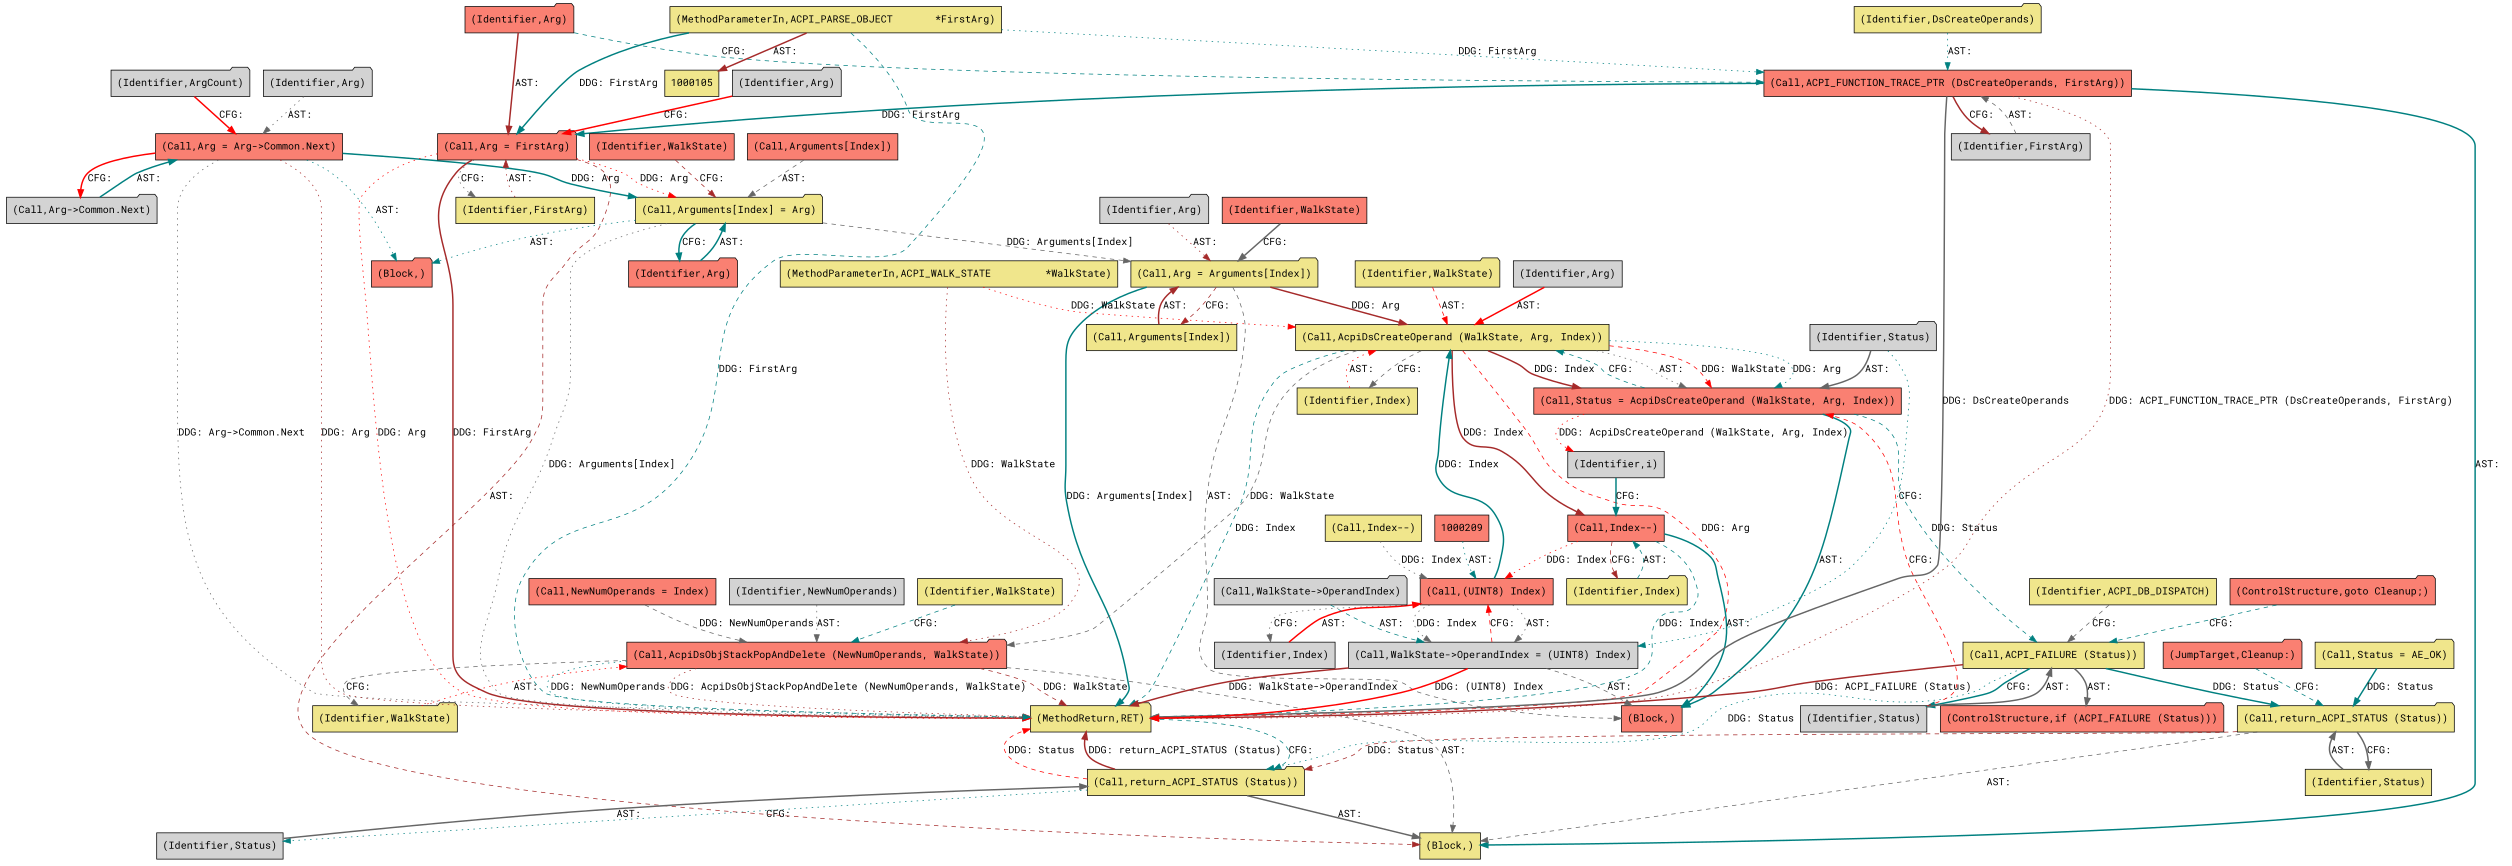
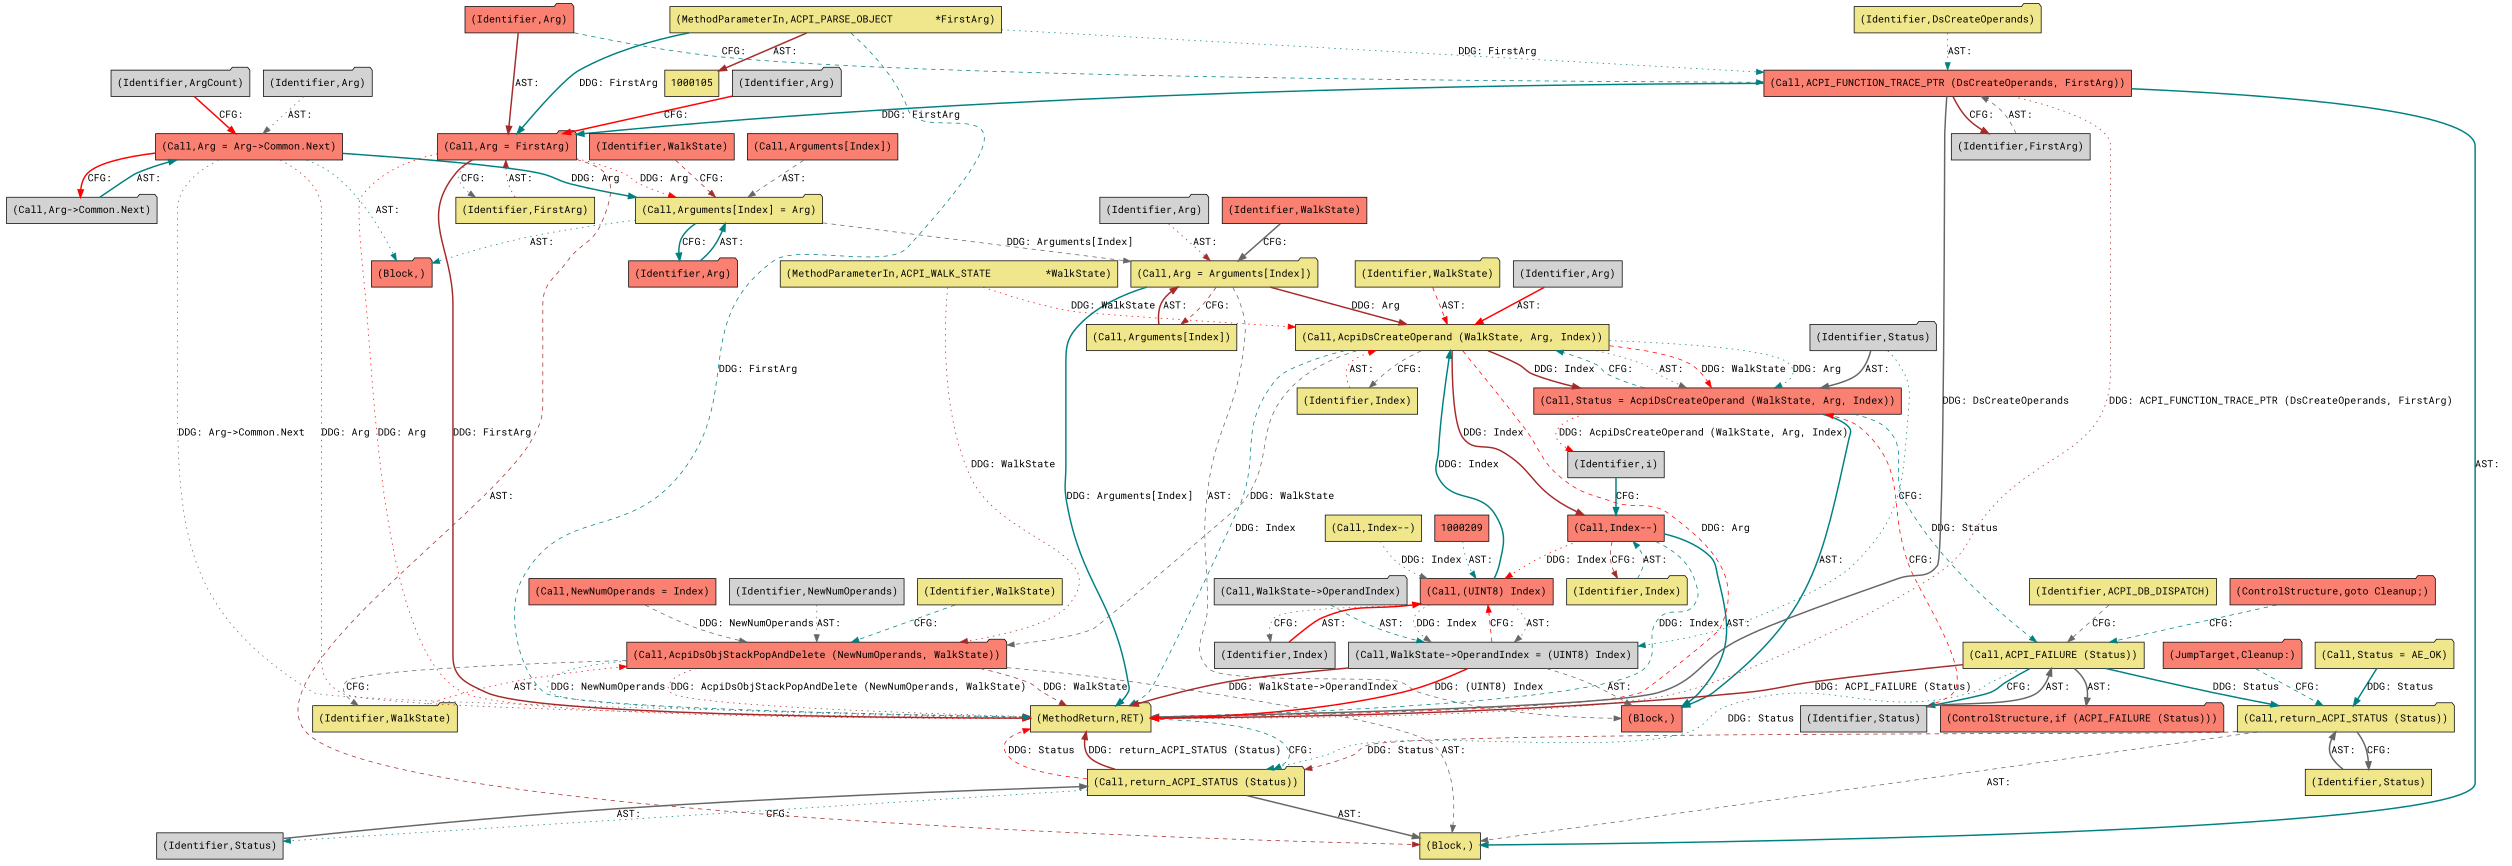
edge "(Call,Arguments[Index] = Arg)" -> "(MethodReturn,RET)": removed, label "DDG: Arguments[Index]"
